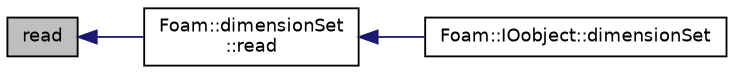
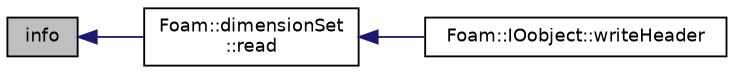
node "read": label "read" -> "info"
node "Foam::IOobject::dimensionSet": label "Foam::IOobject::dimensionSet" -> "Foam::IOobject::writeHeader"
